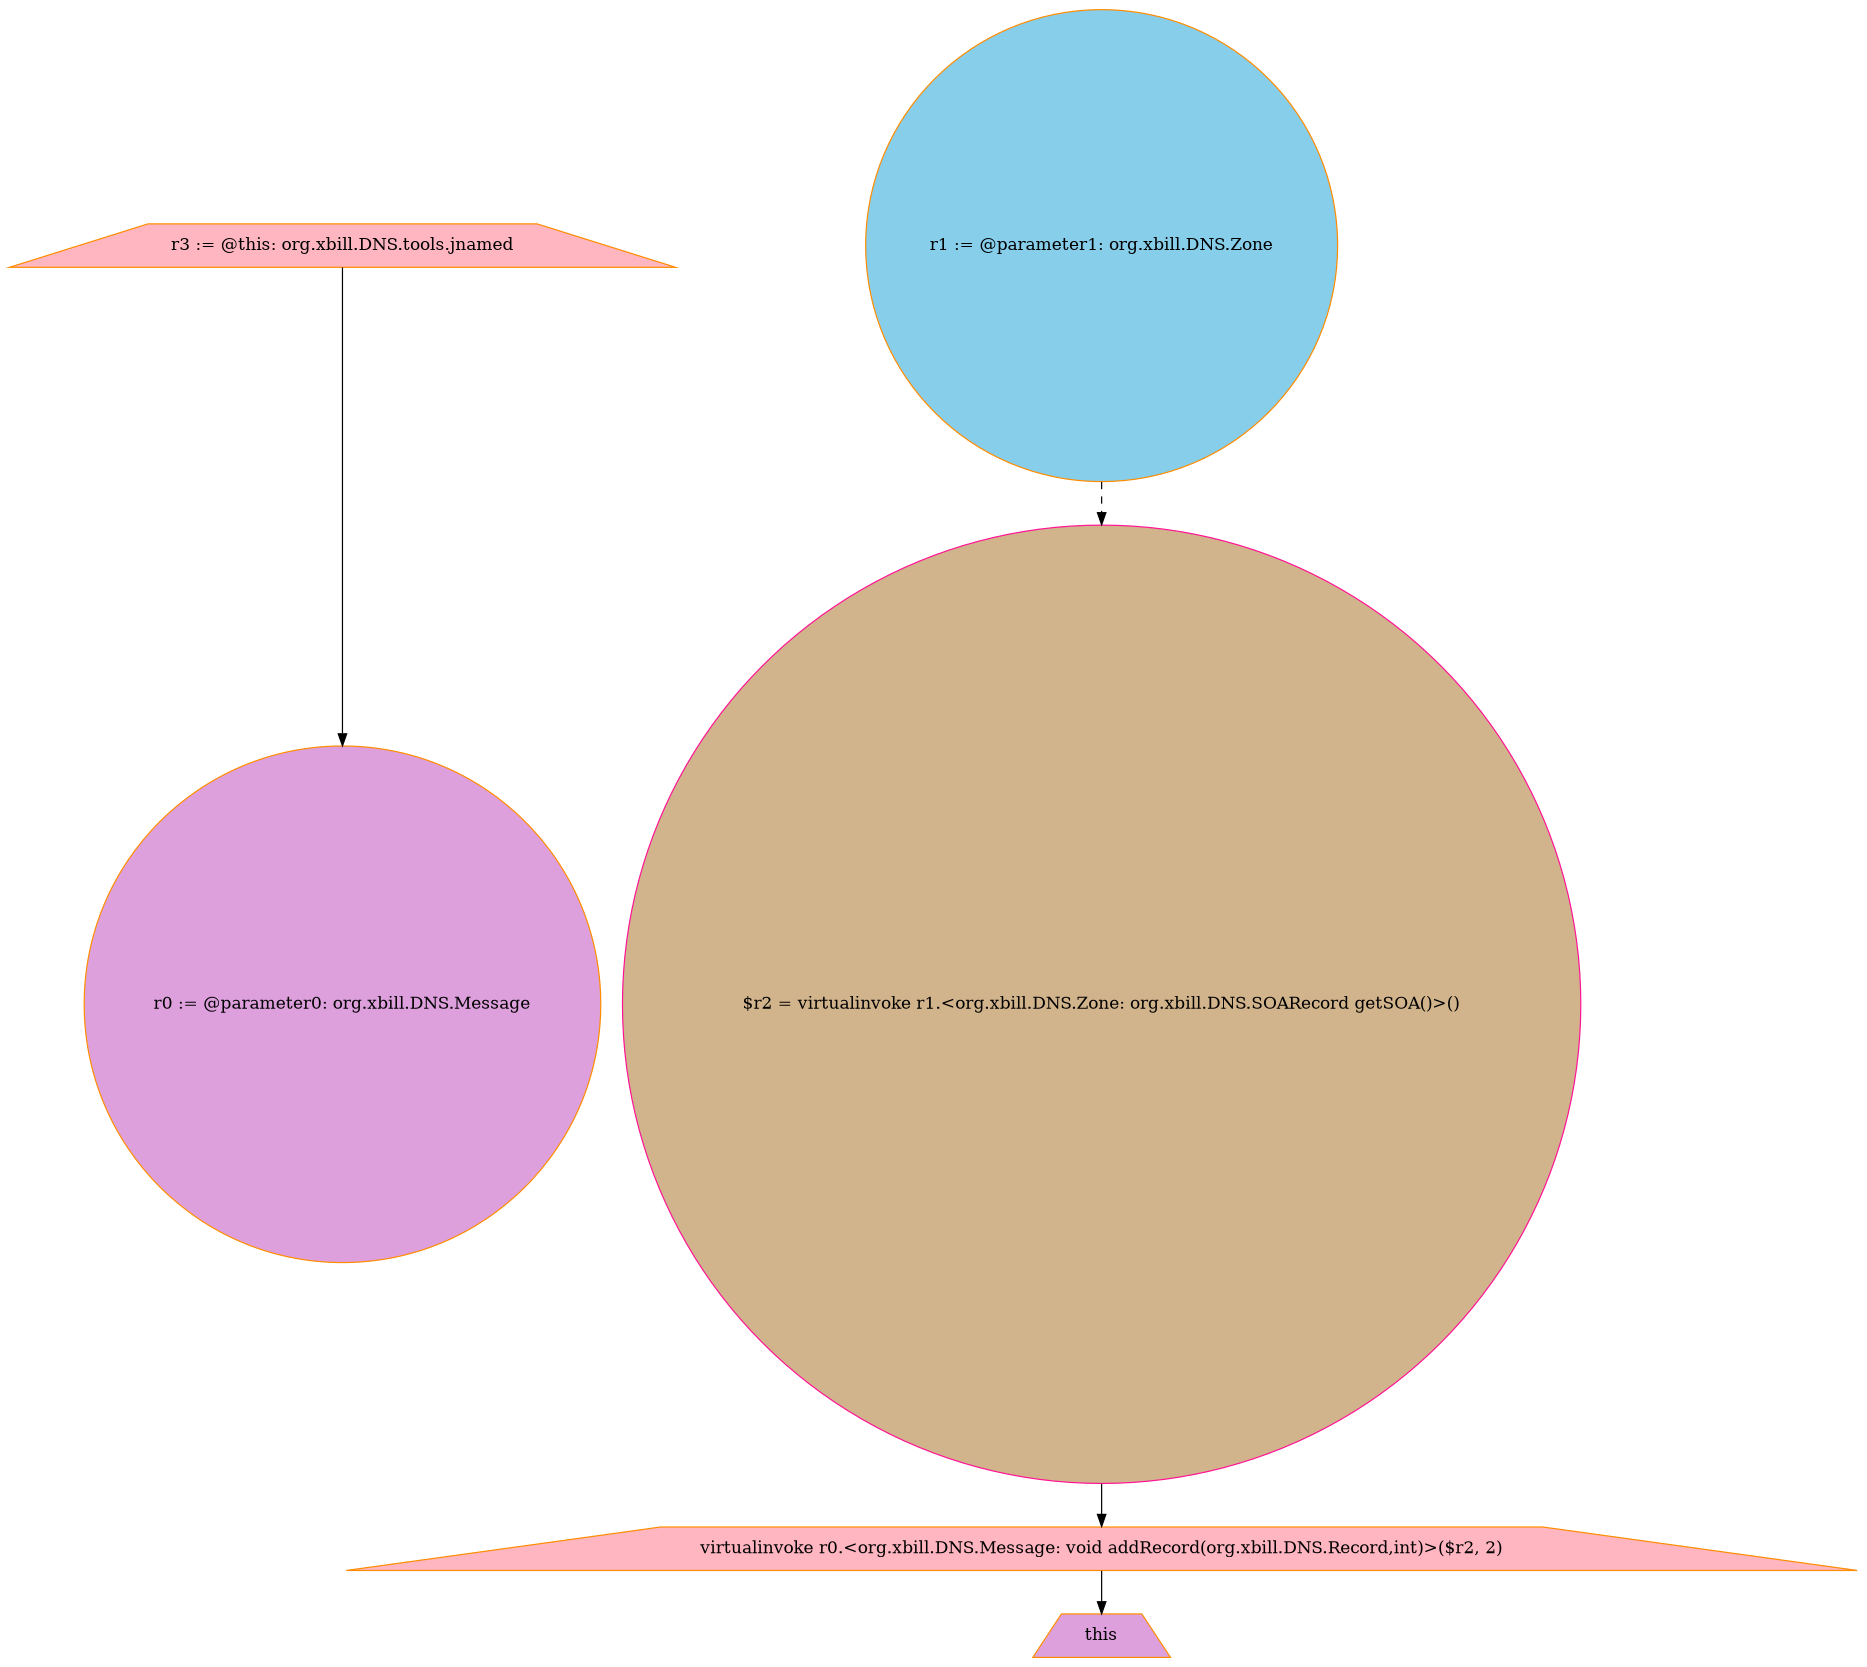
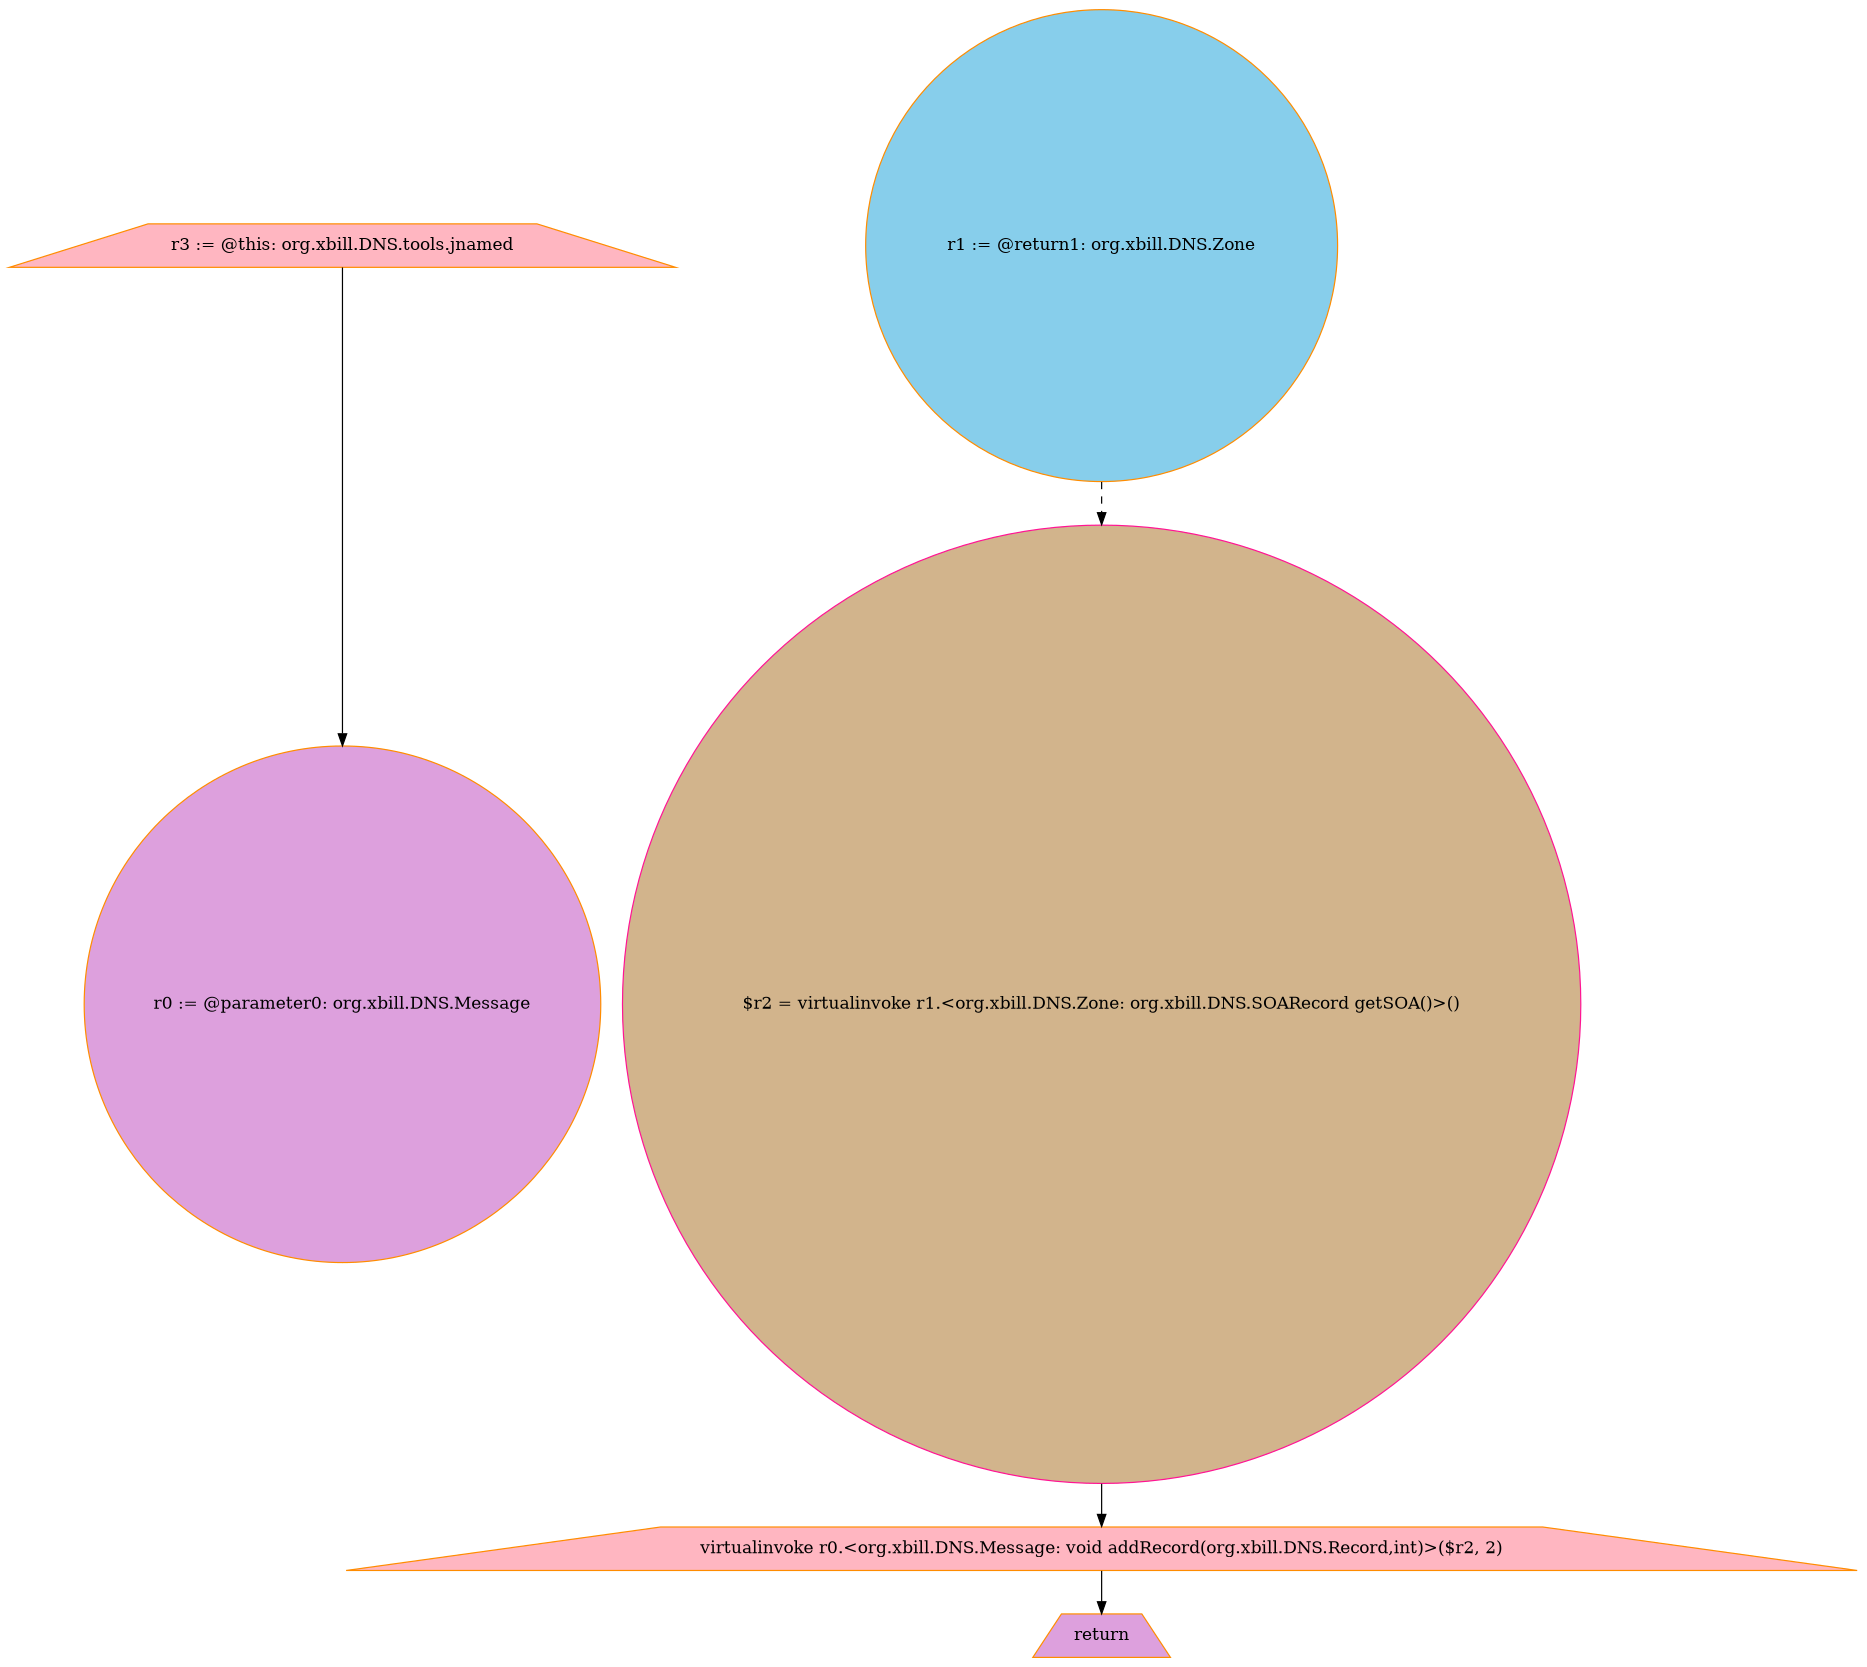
node "r1 := @parameter1: org.xbill.DNS.Zone": label "r1 := @parameter1: org.xbill.DNS.Zone" -> "r1 := @return1: org.xbill.DNS.Zone"
node "this": label "this" -> "return"
